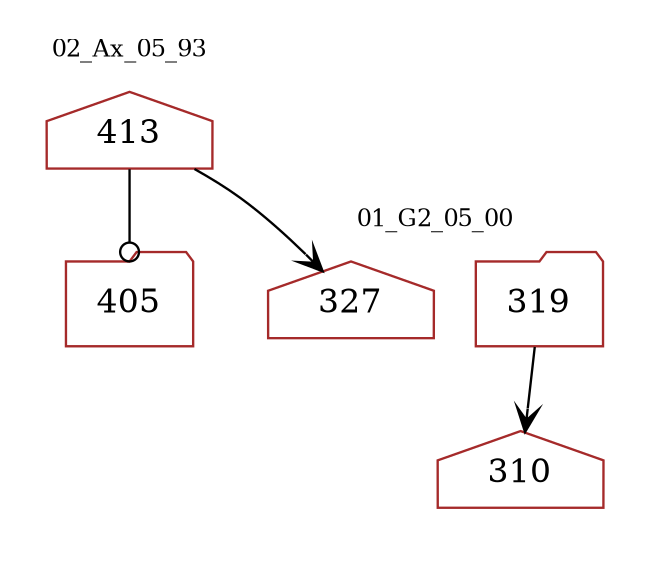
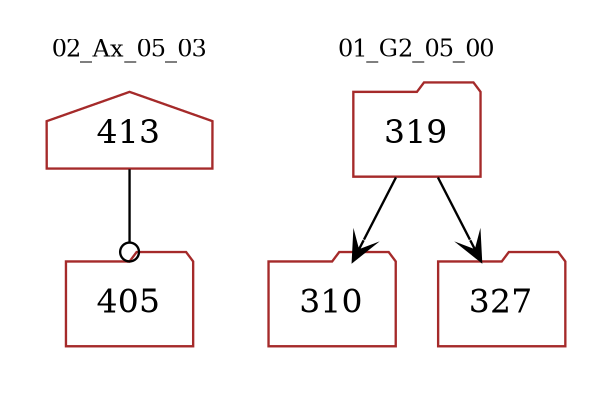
cluster "02_Ax_05_93": label "02_Ax_05_93" -> "02_Ax_05_03"
edge "413" -> "327": now "319" -> "327"
node "327": shape house -> folder
node "310": shape house -> folder
